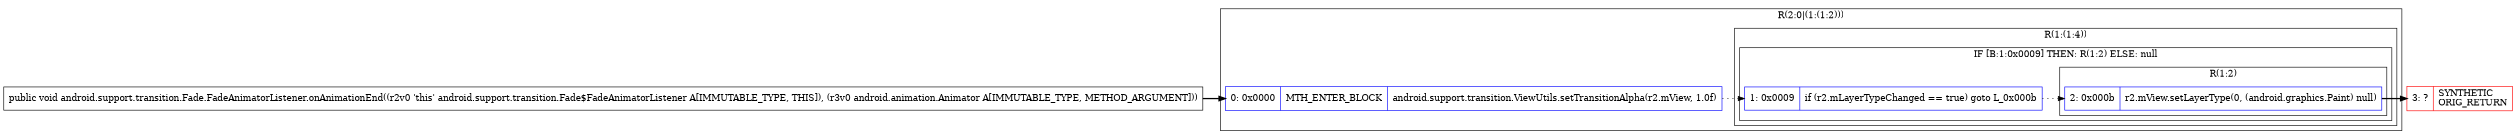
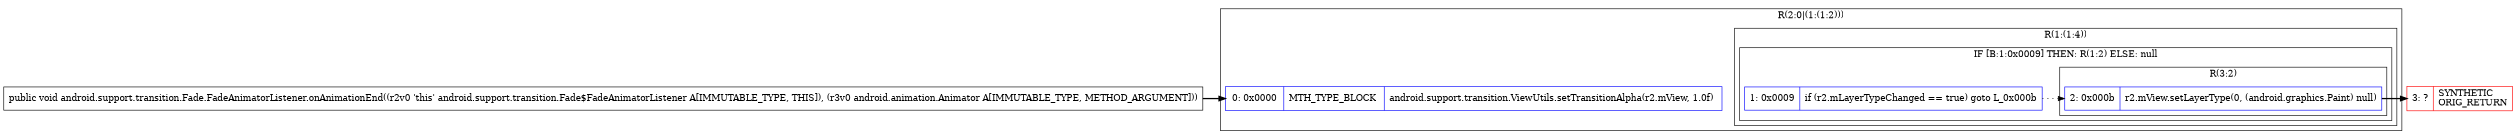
cluster "R(1:2)": label "R(1:2)" -> "R(3:2)"
node "0: 0x0000": text "MTH_ENTER_BLOCK" -> "MTH_TYPE_BLOCK"
edge "0: 0x0000" -> "1: 0x0009": removed
